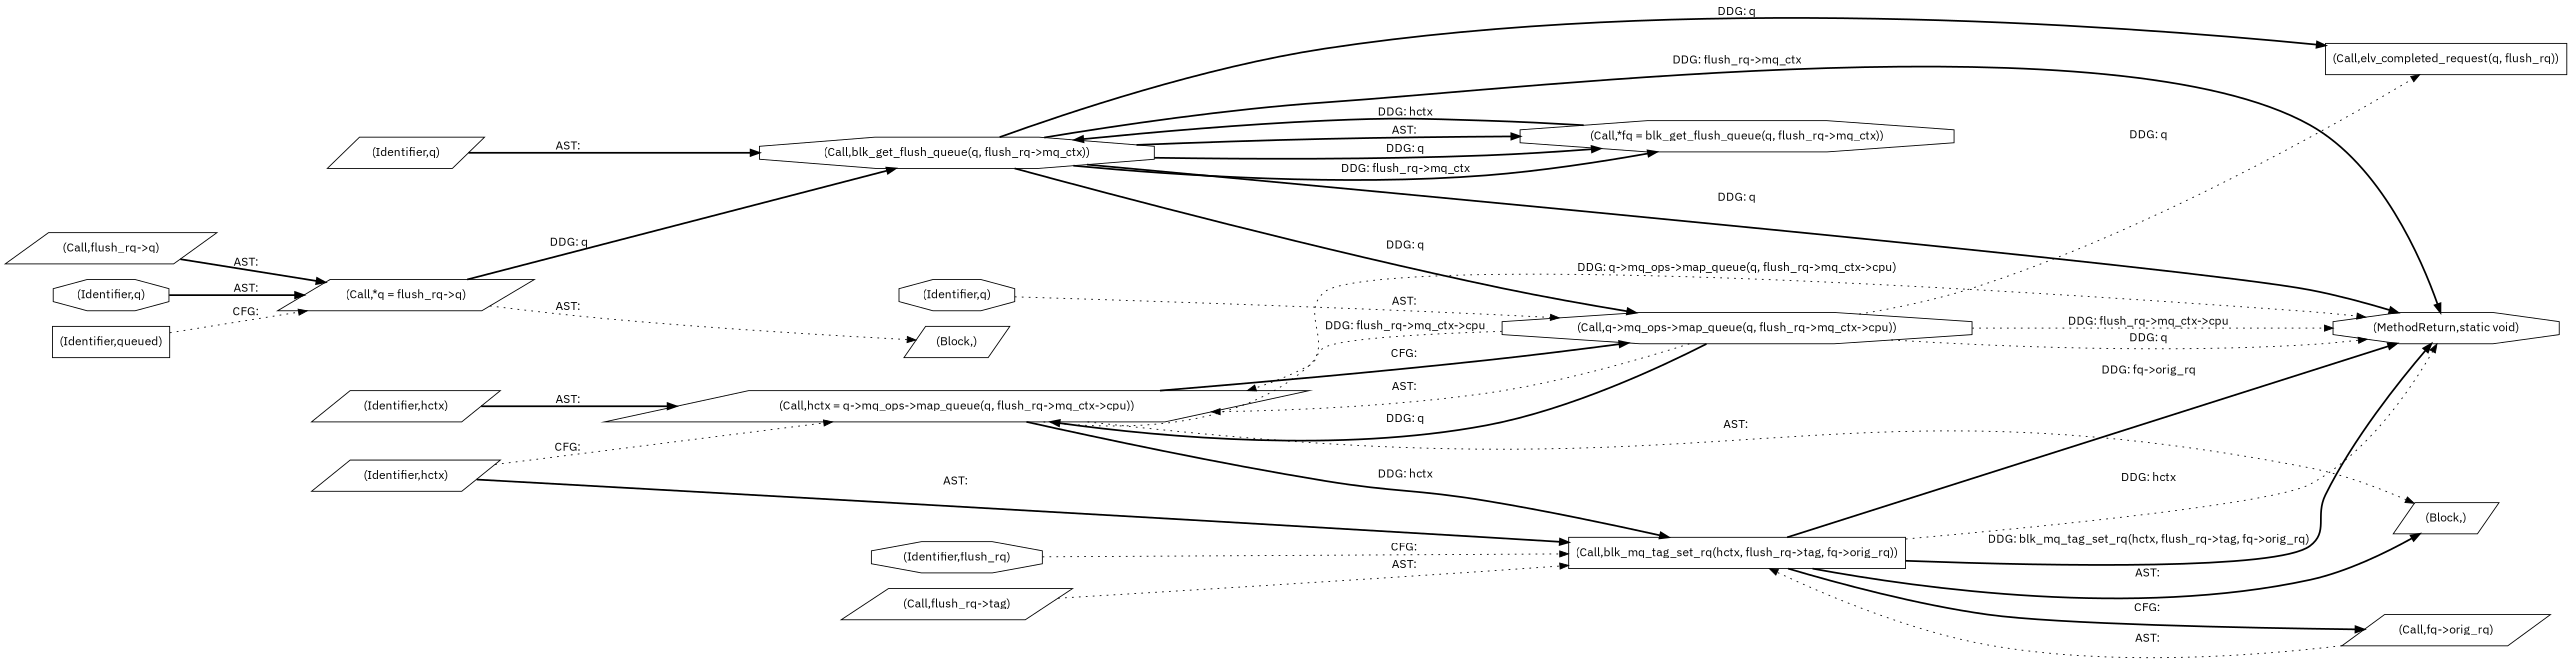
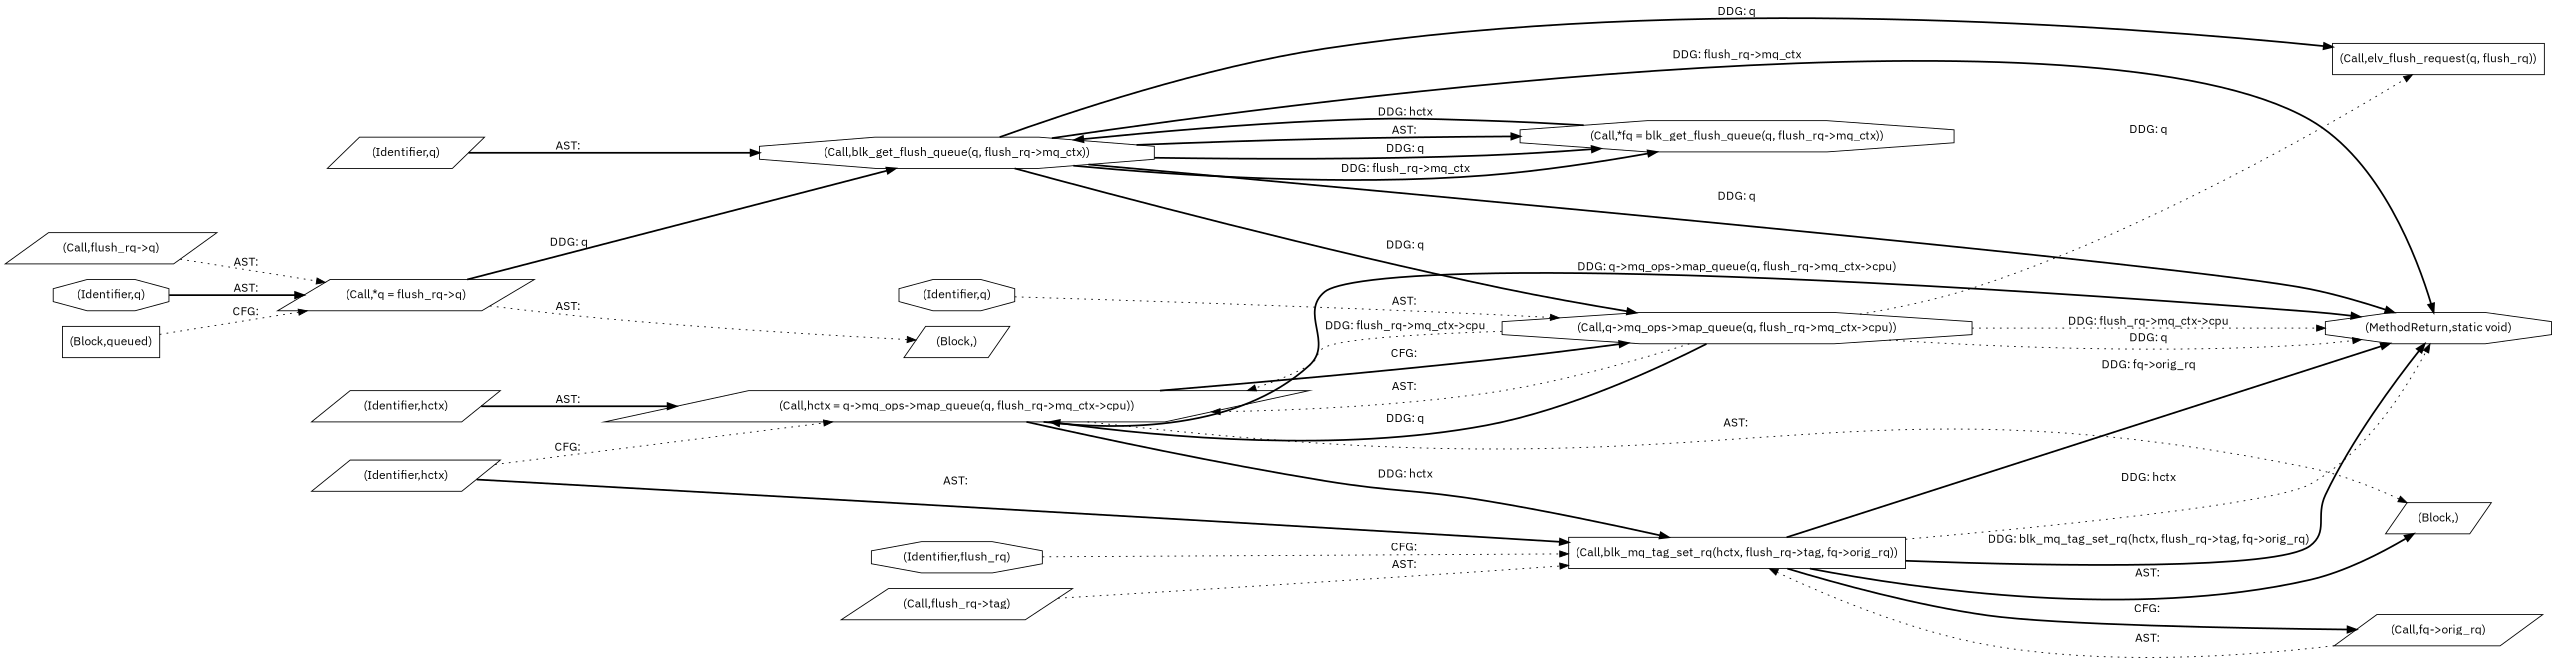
node "(Call,elv_completed_request(q, flush_rq))": label "(Call,elv_completed_request(q, flush_rq))" -> "(Call,elv_flush_request(q, flush_rq))"
edge "(Call,flush_rq->q)" -> "(Call,*q = flush_rq->q)": style bold -> dotted
edge "(Call,hctx = q->mq_ops->map_queue(q, flush_rq->mq_ctx->cpu))" -> "(MethodReturn,static void)": style dotted -> bold
node "(Identifier,queued)": label "(Identifier,queued)" -> "(Block,queued)"
